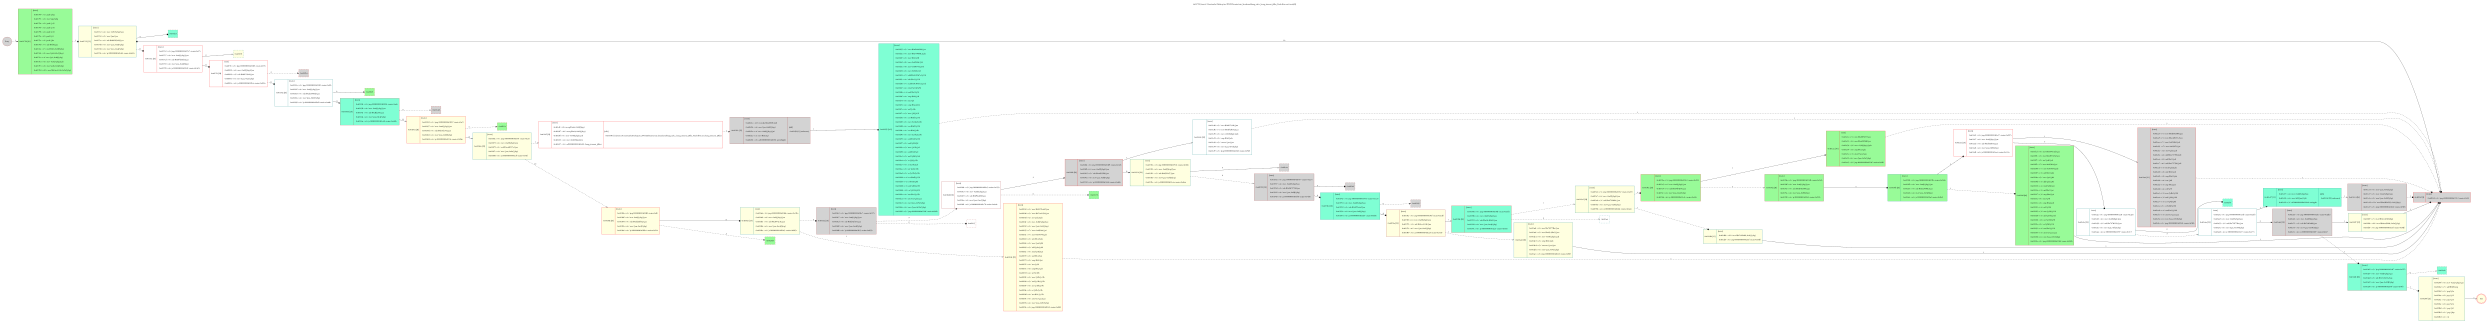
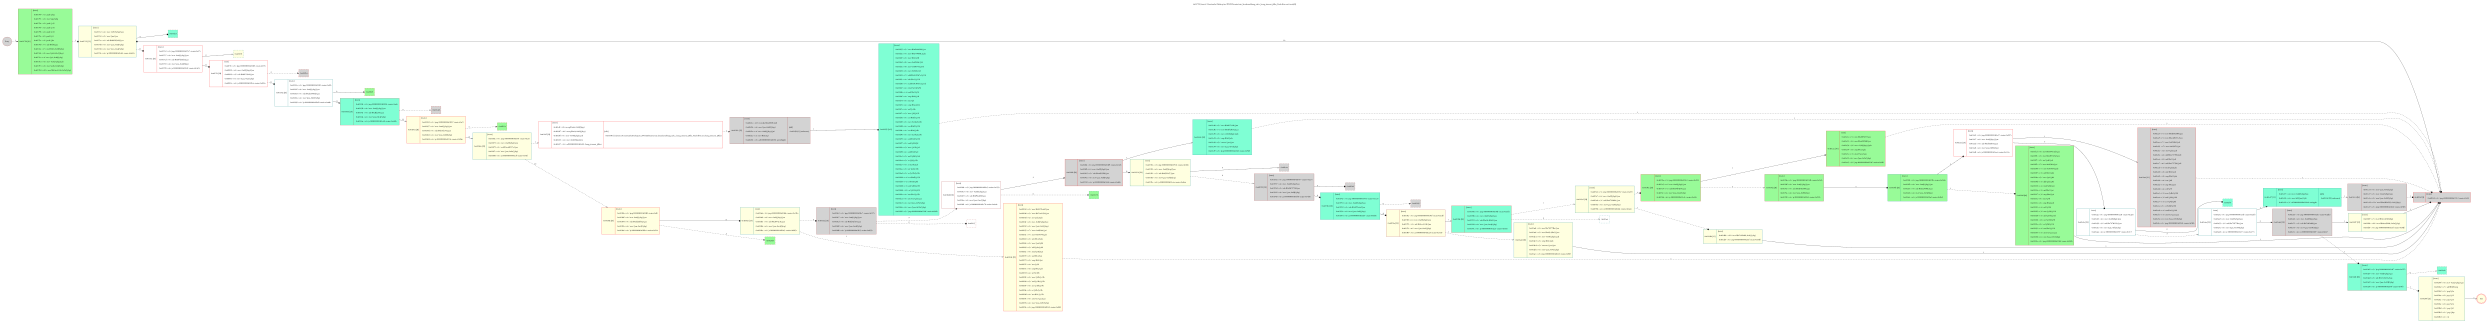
node "0x401c86 [30]": fillcolor white -> aquamarine
